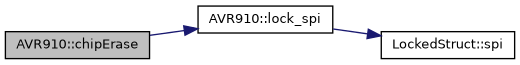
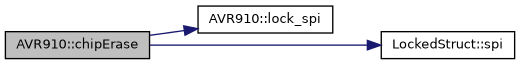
edge "AVR910::lock_spi" -> "LockedStruct::spi": now "AVR910::chipErase" -> "LockedStruct::spi"
